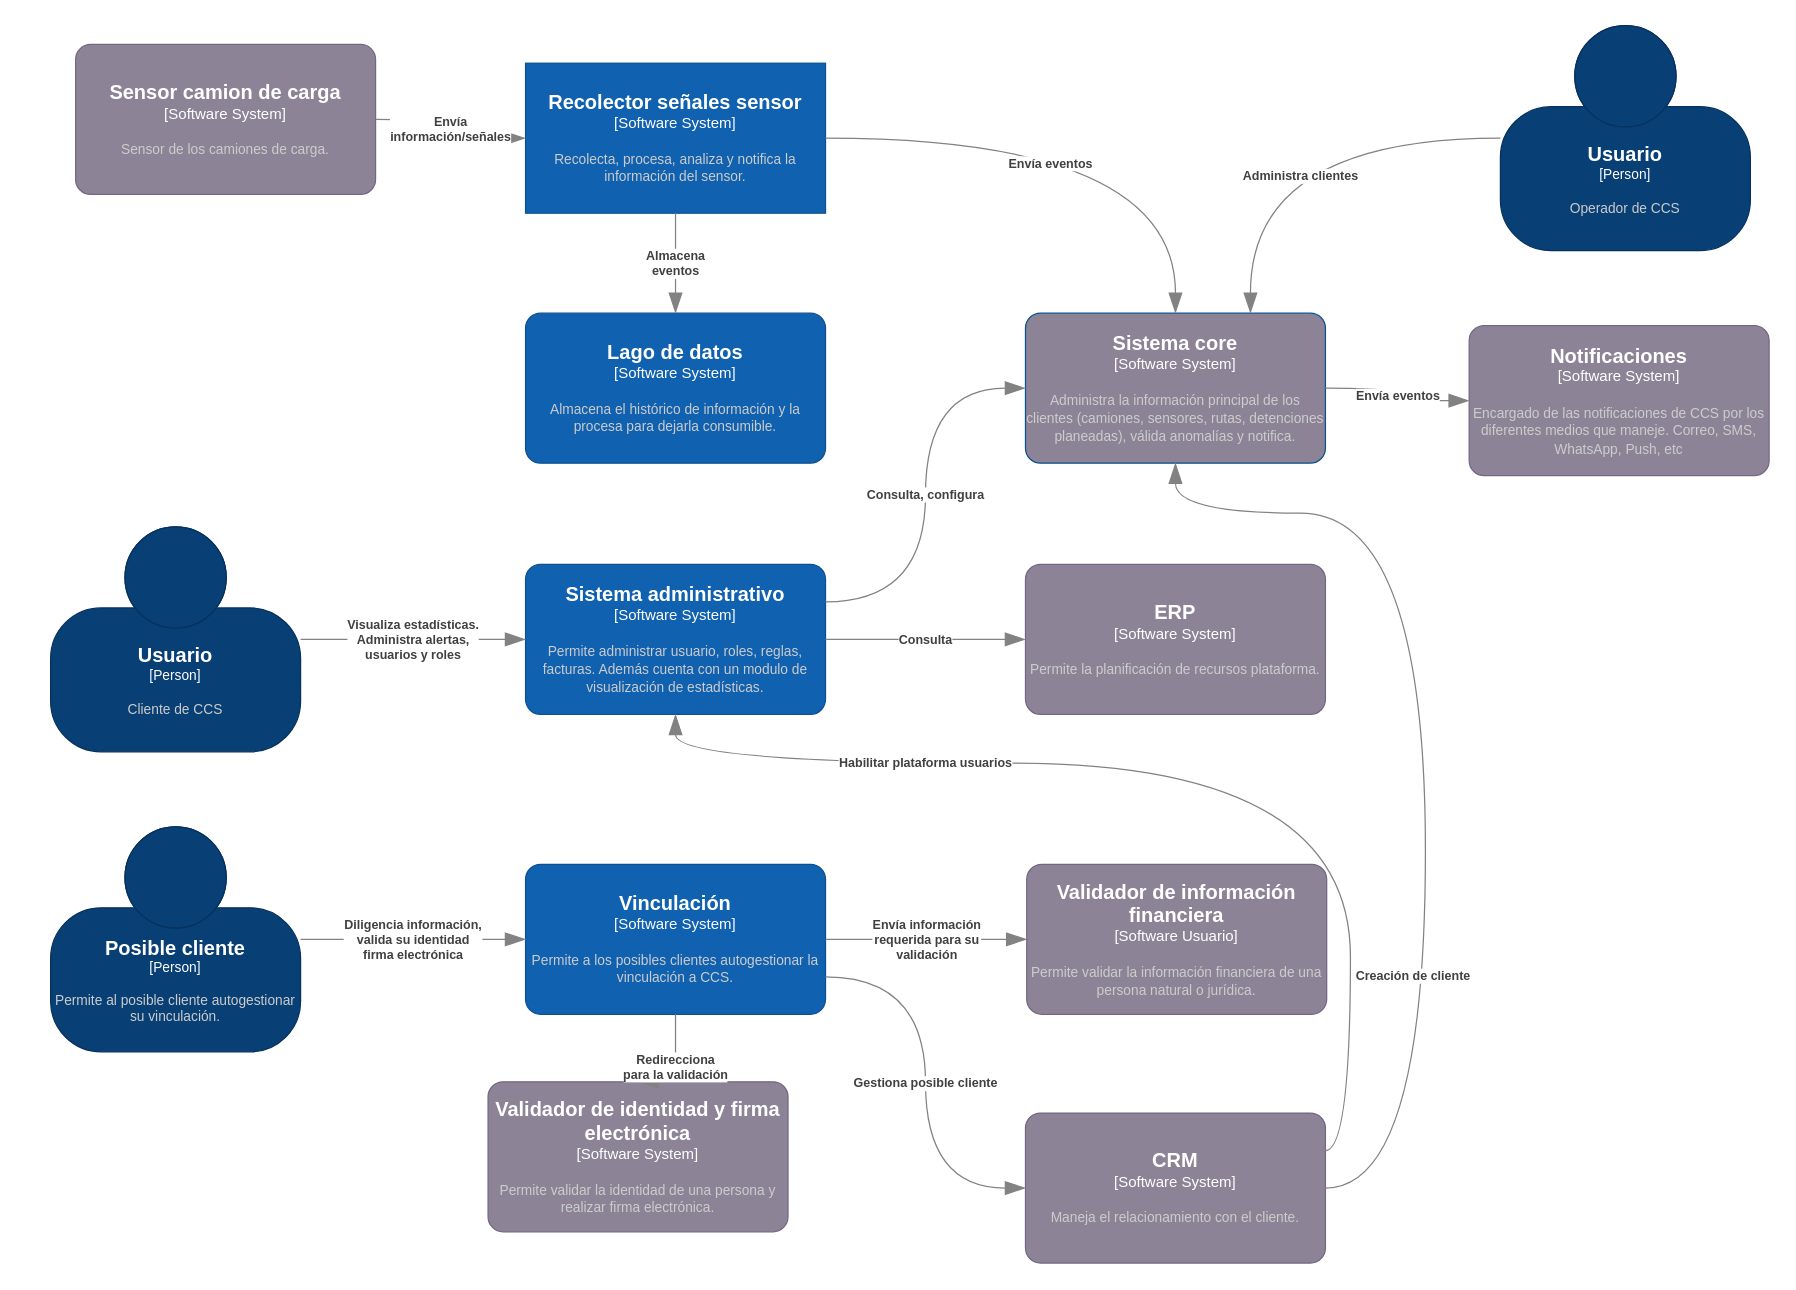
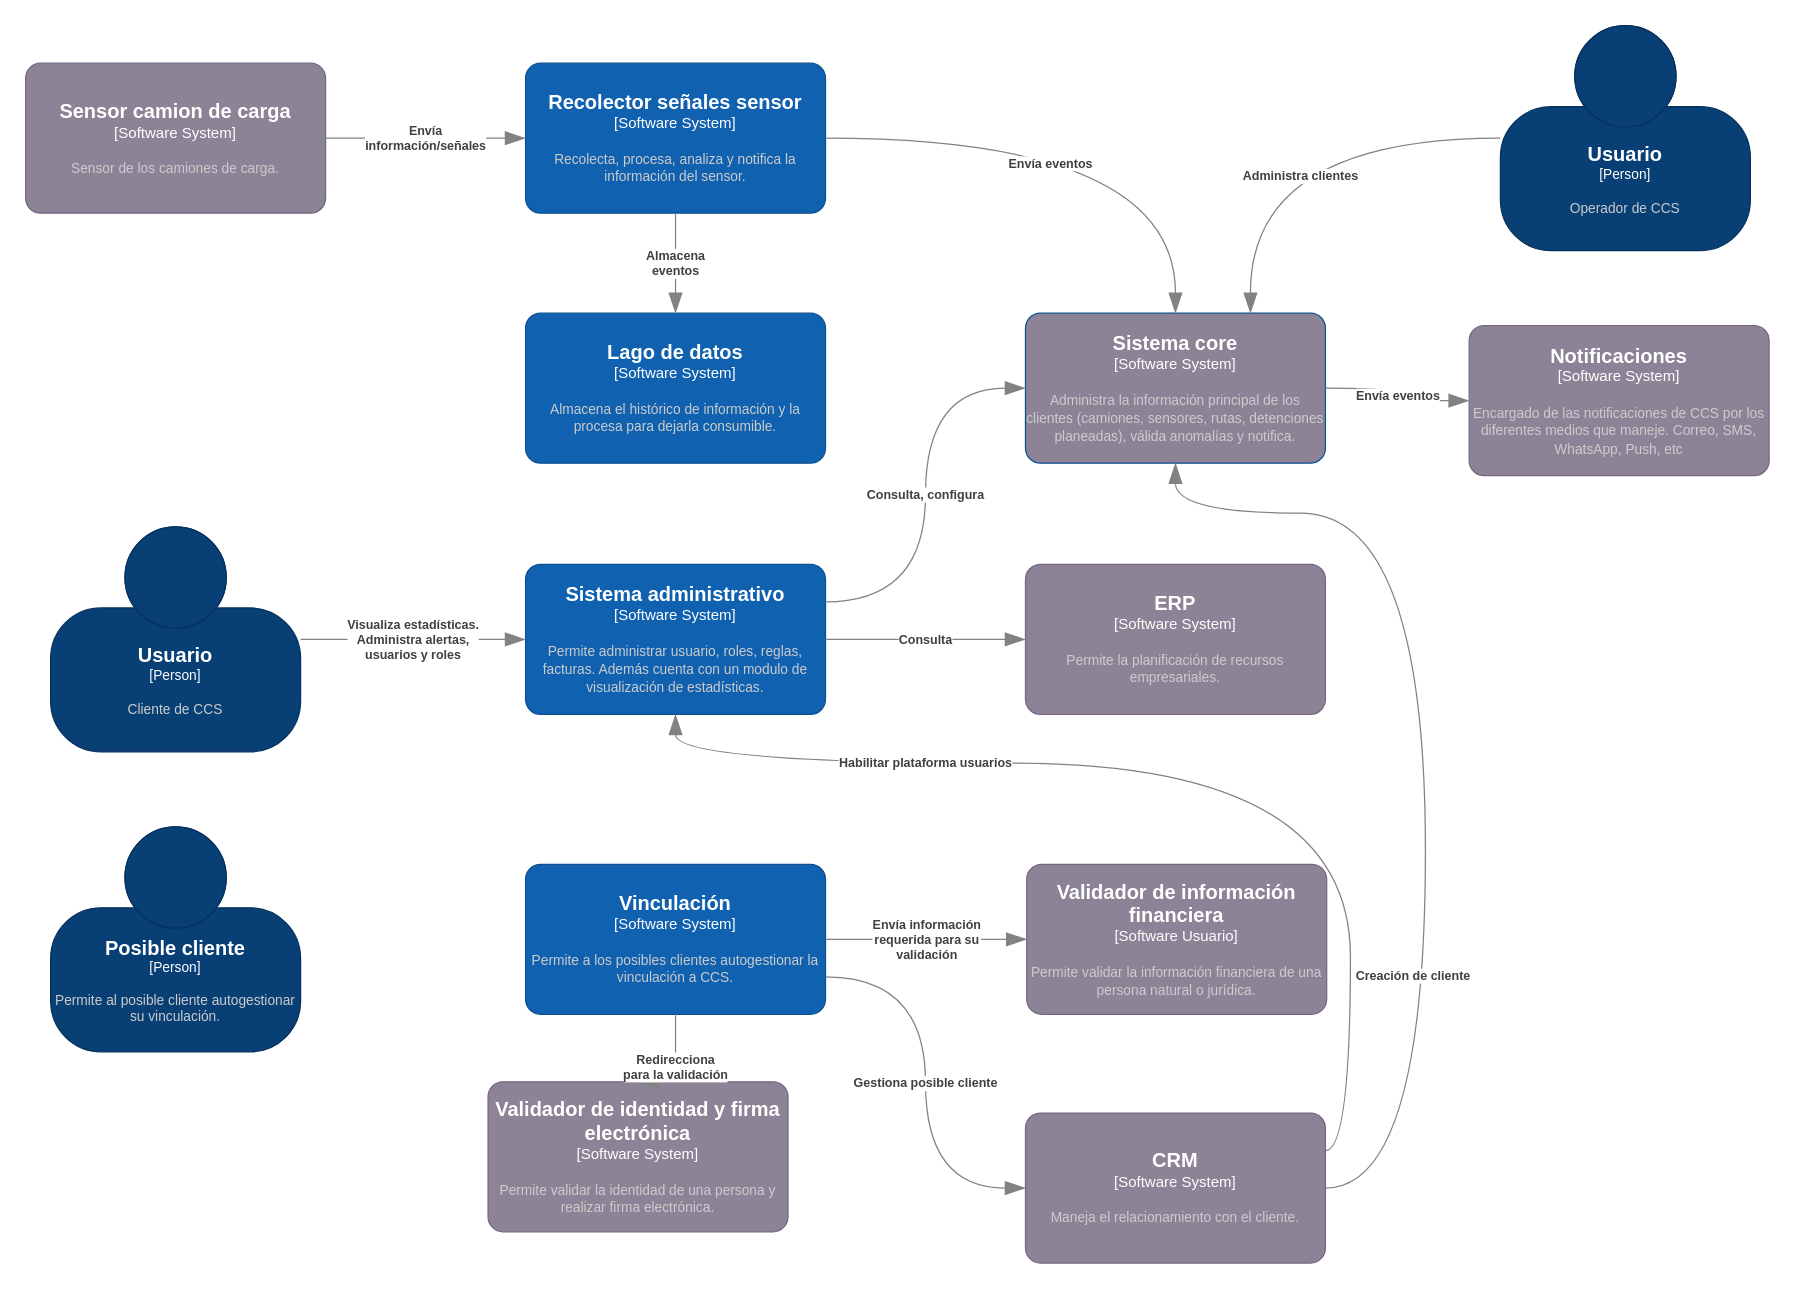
node "Sensor camion de carga [Software System] Sensor de los camiones de carga.": moved (226, 119) -> (176, 138)
node "Recolector señales sensor [Software System] Recolecta, procesa, analiza y notifica la información del sensor.": shape rectangle -> rounded rectangle
node "ERP [Software System] Permite la planificación de recursos plataforma.": label "ERP [Software System] Permite la planificación de recursos plataforma." -> "ERP [Software System] Permite la planificación de recursos empresariales."
edge "Posible cliente [Person] Permite al posible cliente autogestionar su vinculación." -> "Vinculación [Software System] Permite a los posibles clientes autogestionar la vinculación a CCS.": removed, label "Diligencia información, valida su identidad firma electrónica"
